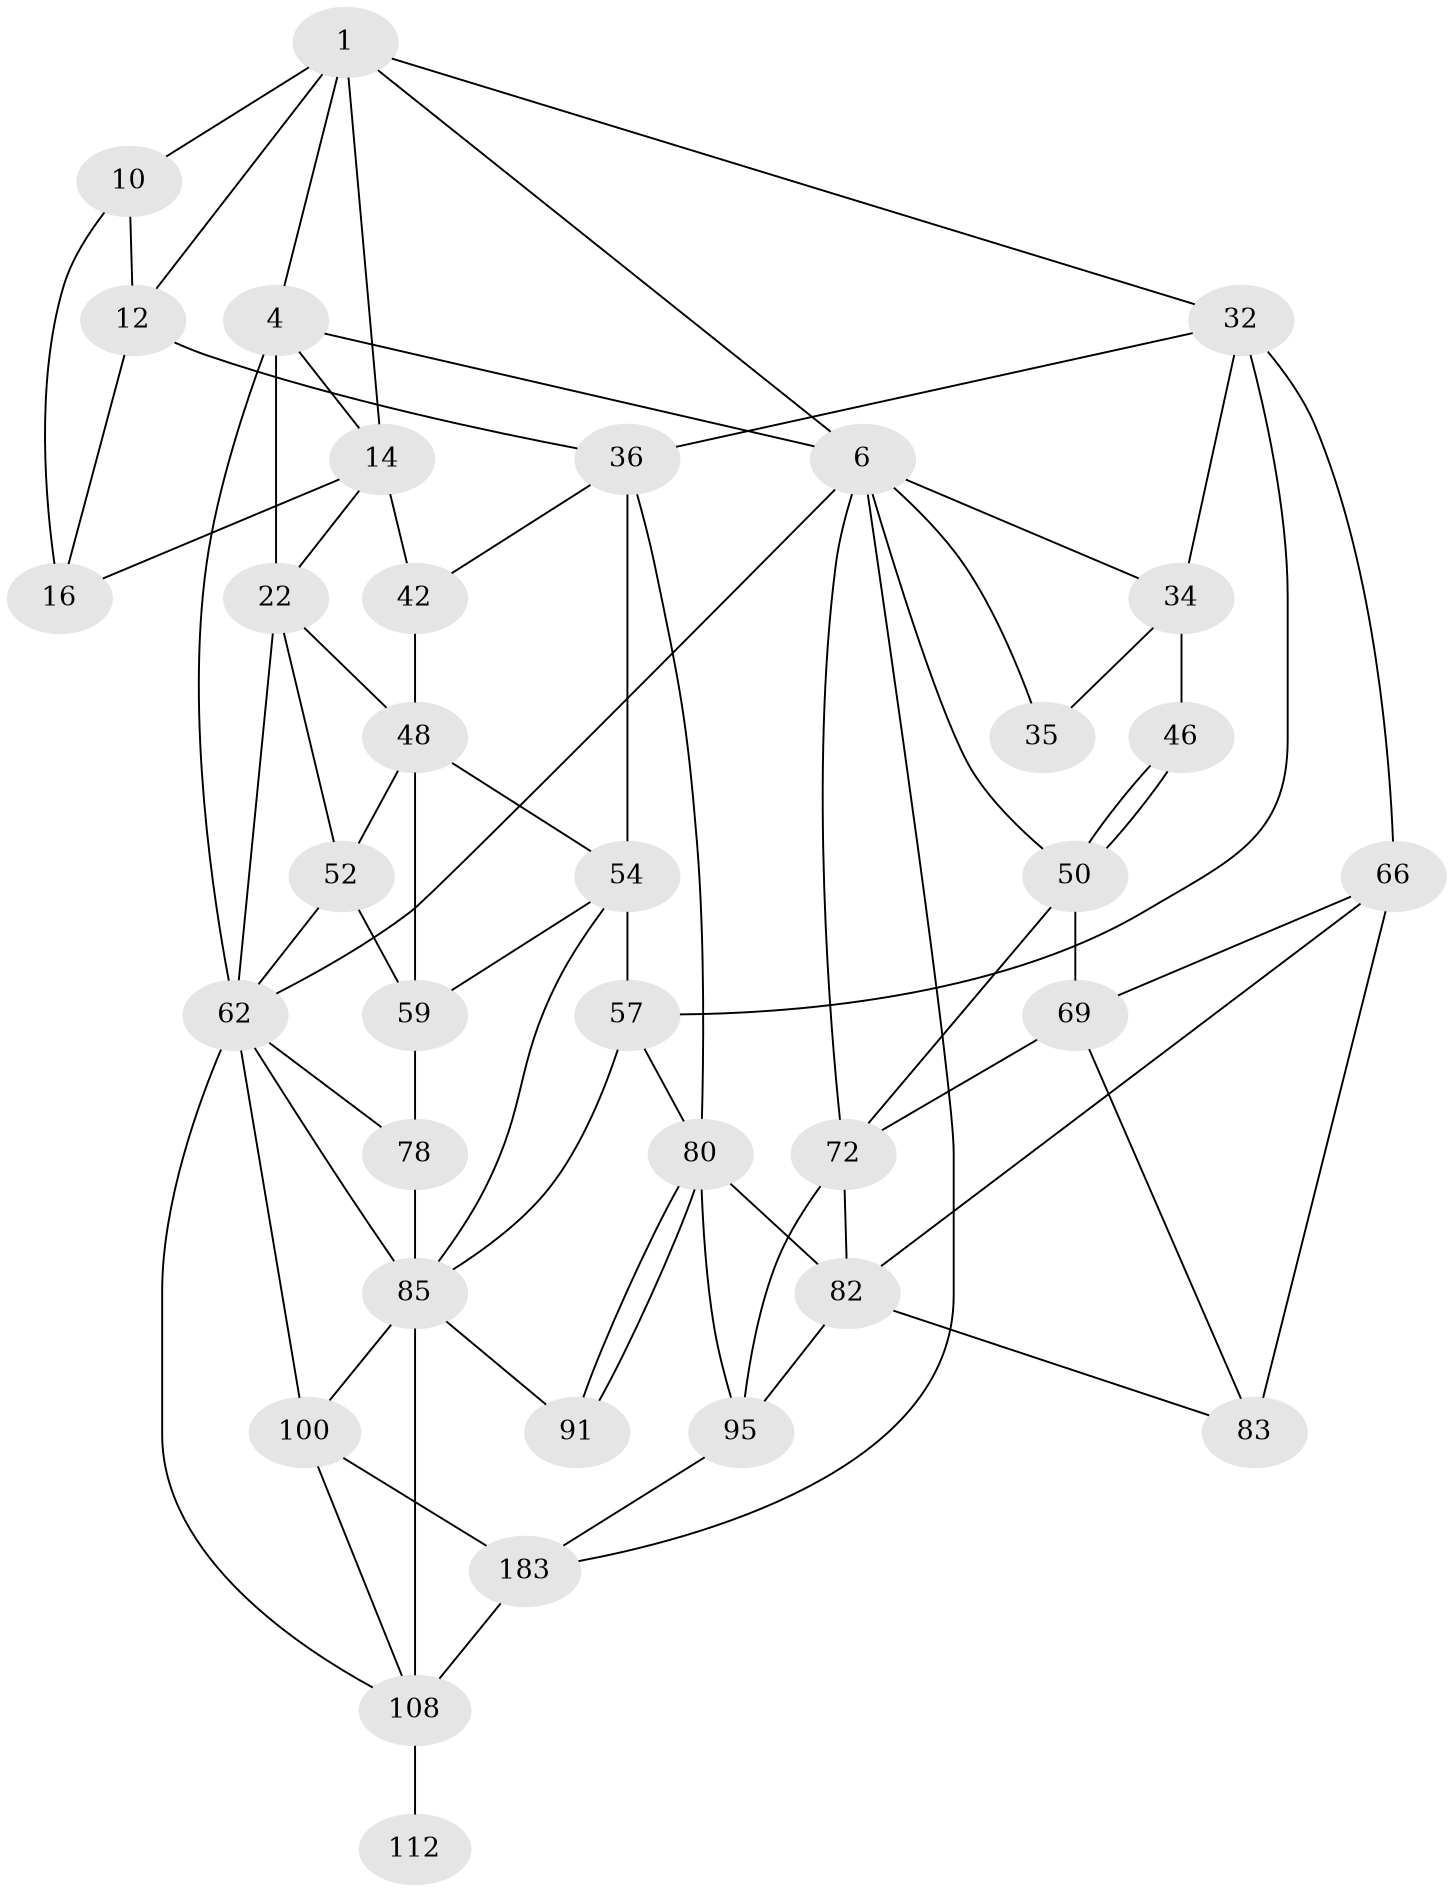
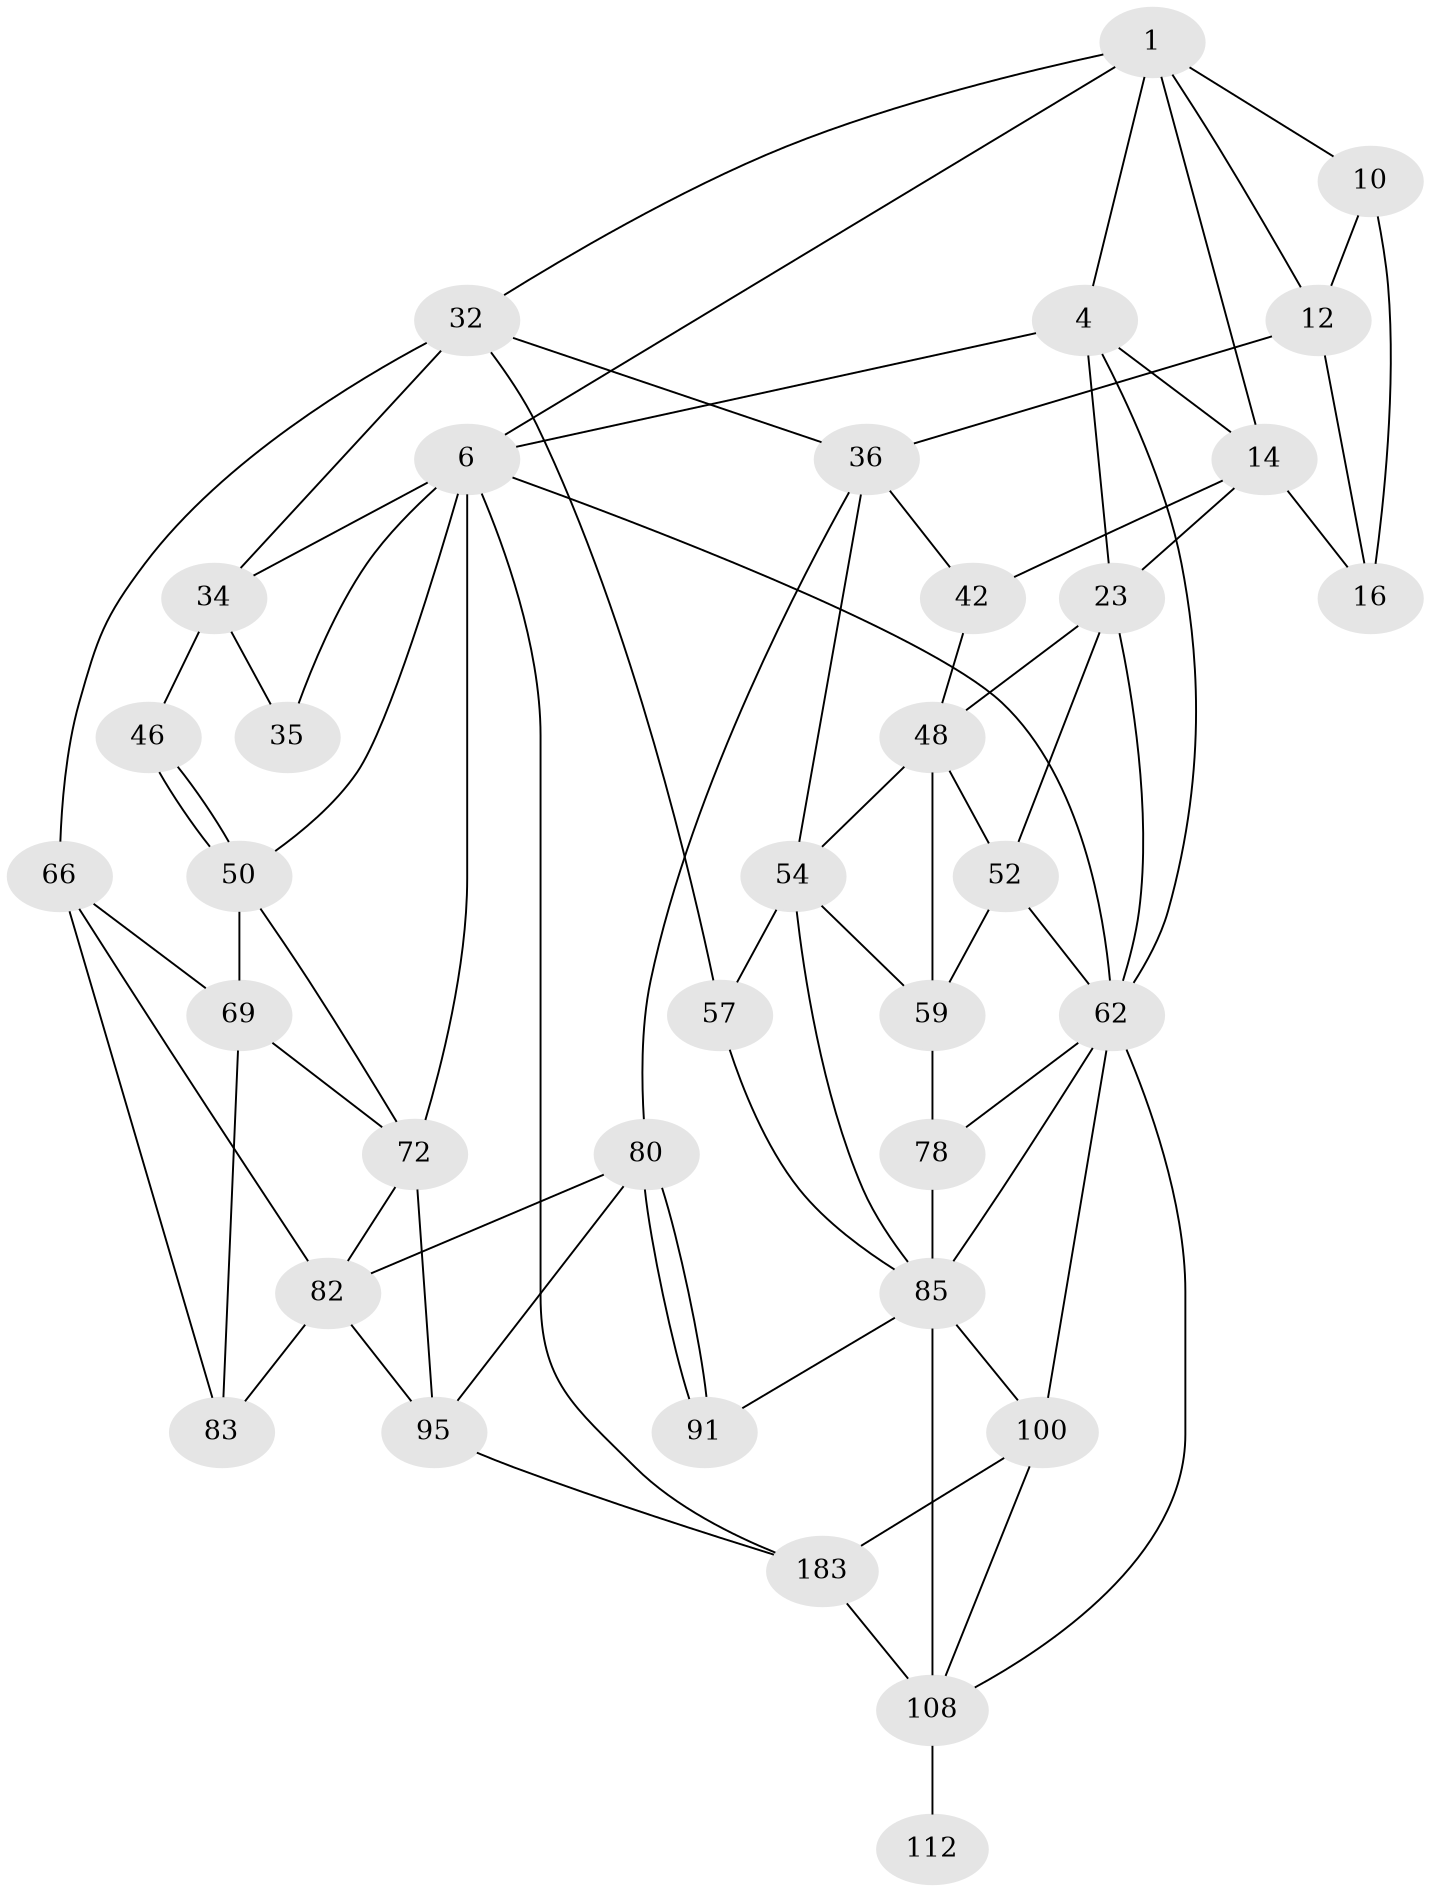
node "22": label "22" -> "23"
edge "57" -- "80": removed
